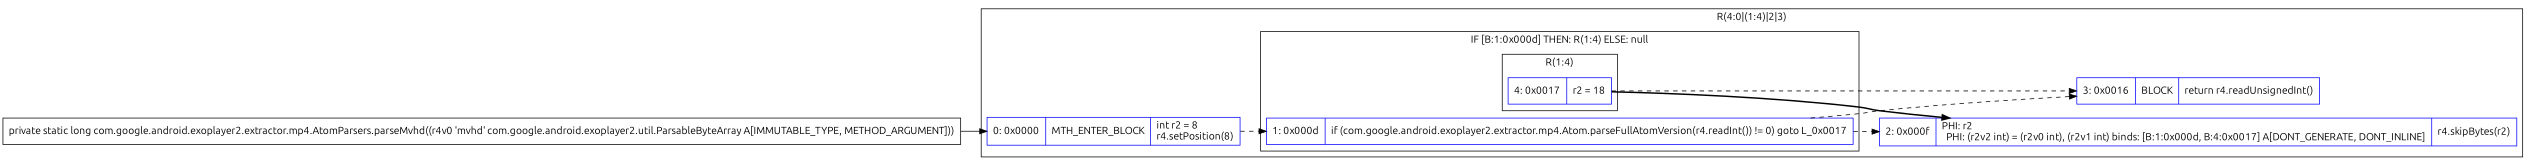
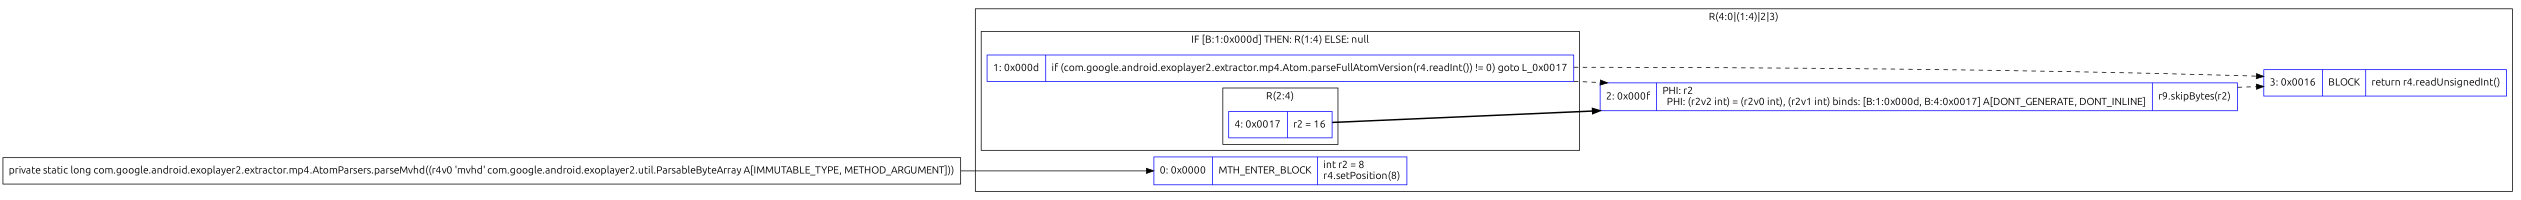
cluster "R(1:4)": label "R(1:4)" -> "R(2:4)"
node "4: 0x0017": text "r2 = 18" -> "r2 = 16"
edge "4: 0x0017" -> "3: 0x0016": now "2: 0x000f" -> "3: 0x0016"
edge "0: 0x0000" -> "1: 0x000d": removed
node "2: 0x000f": text "r4.skipBytes(r2)" -> "r9.skipBytes(r2)"
